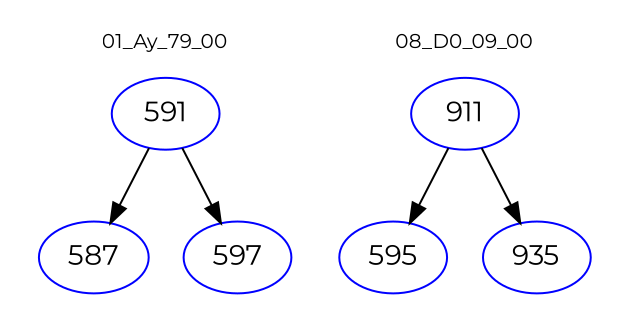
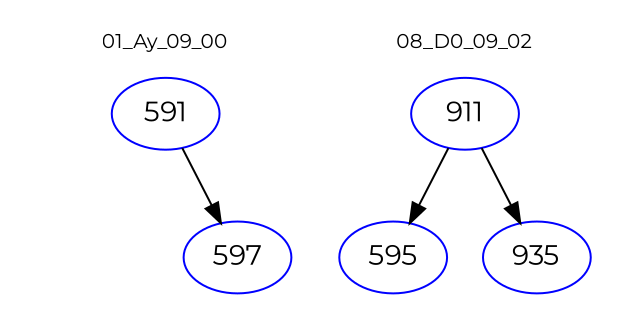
cluster "01_Ay_79_00": label "01_Ay_79_00" -> "01_Ay_09_00"
cluster "08_D0_09_00": label "08_D0_09_00" -> "08_D0_09_02"
node "587": removed
